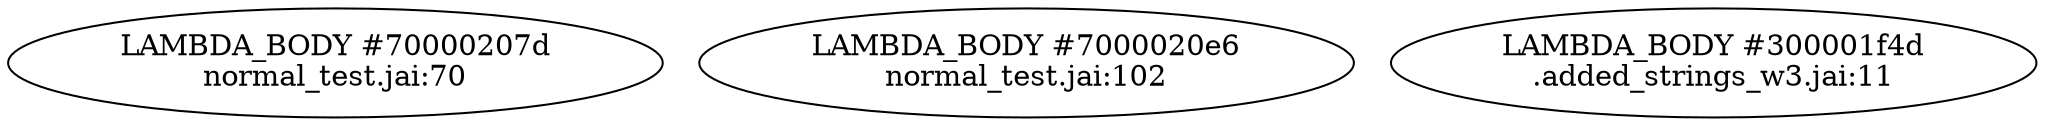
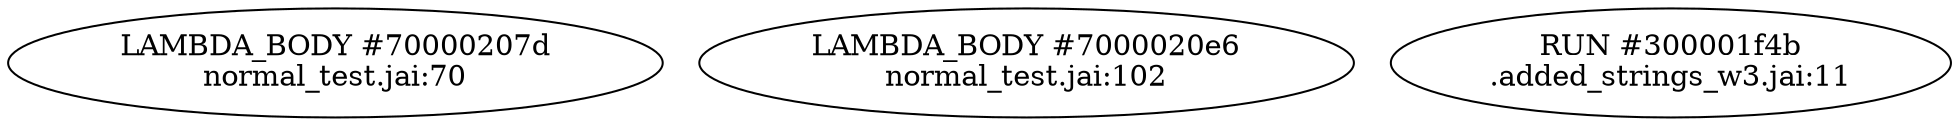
node "RUN #300001f4b .added_strings_w3.jai:11": added
node "LAMBDA_BODY #300001f4d .added_strings_w3.jai:11": removed
